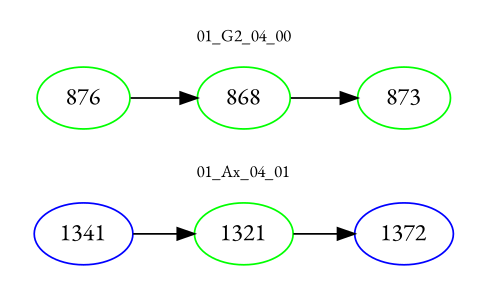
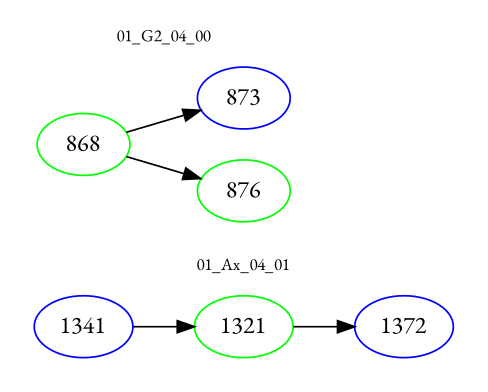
edge "876" -> "868": reversed
node "873": color green -> blue
